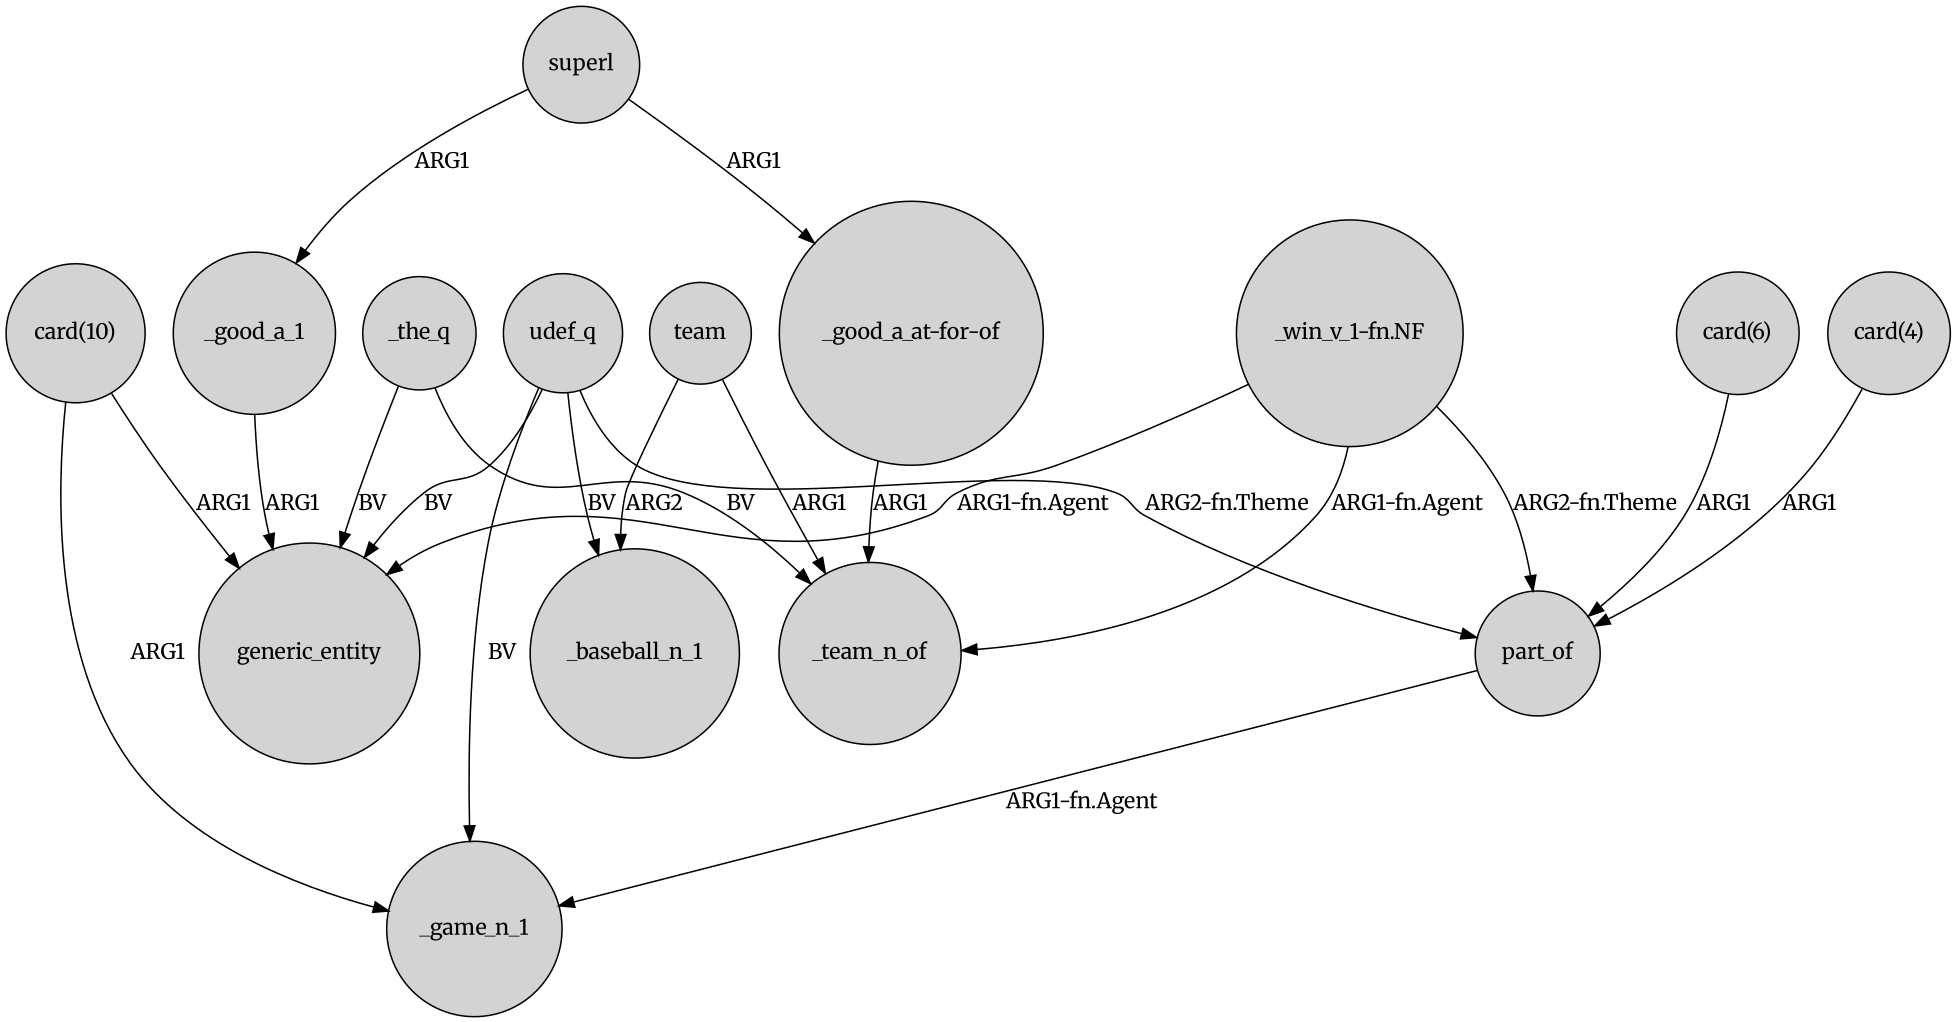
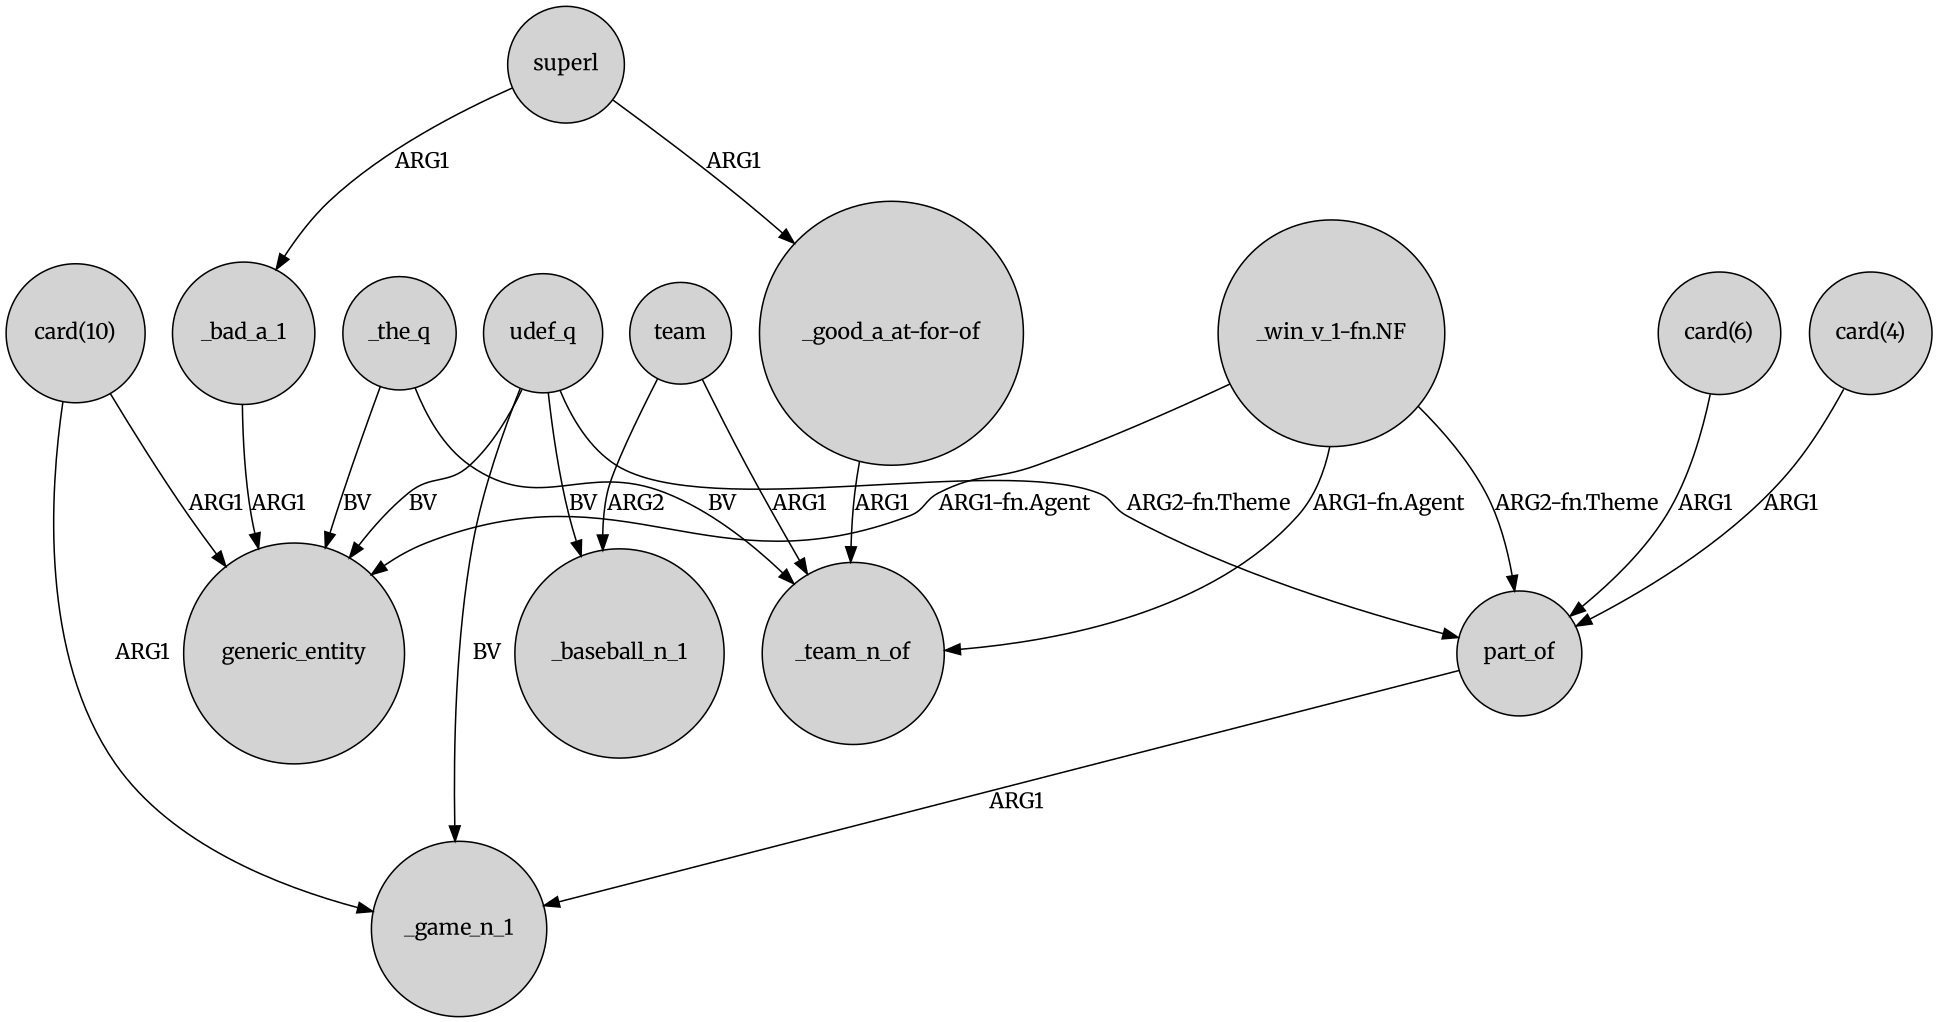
node "_good_a_1": label "_good_a_1" -> "_bad_a_1"
edge "part_of" -> "_game_n_1": label "ARG1-fn.Agent" -> "ARG1"
